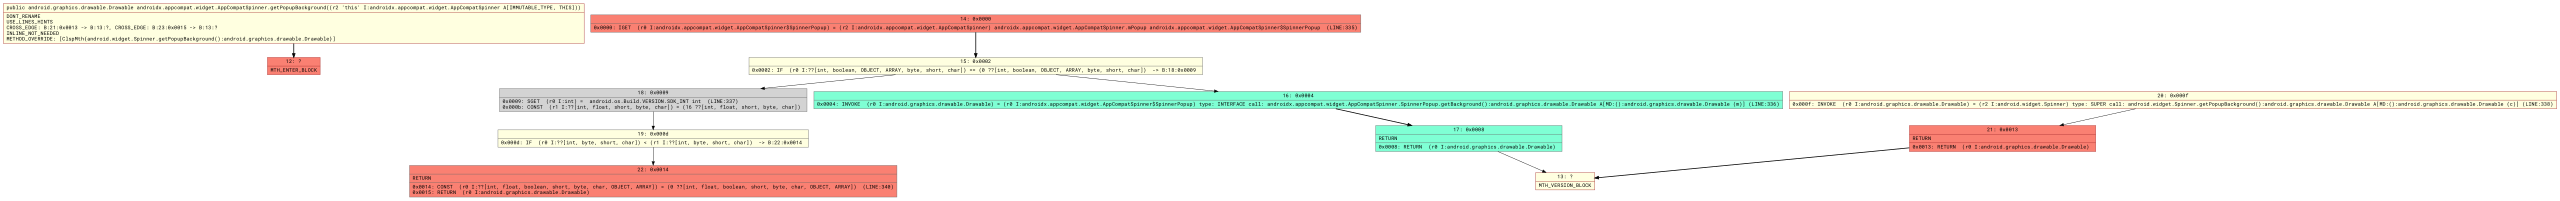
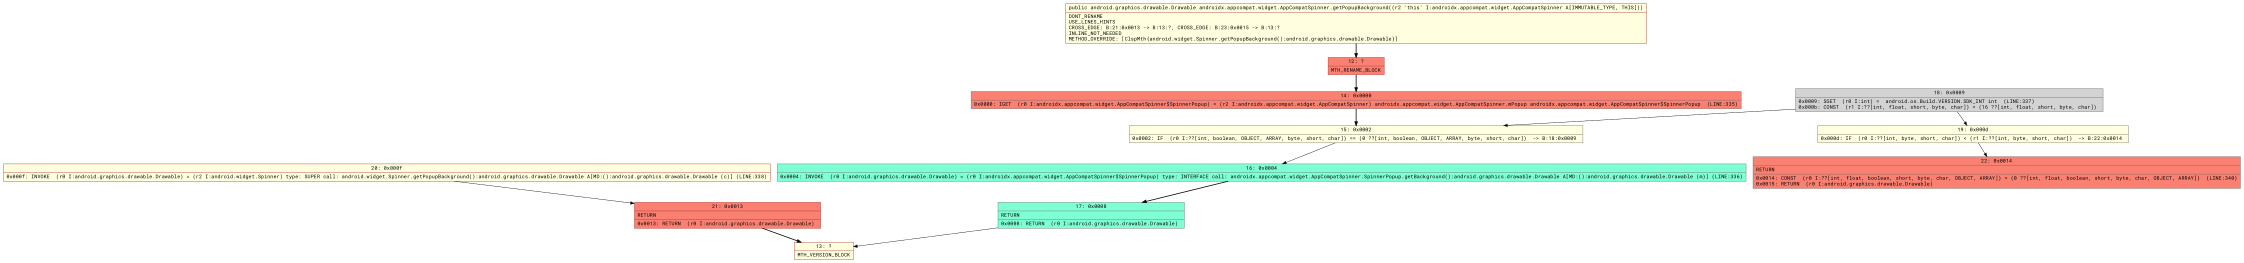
node "12: ?": text "MTH_ENTER_BLOCK" -> "MTH_RENAME_BLOCK"
edge "15: 0x0002" -> "18: 0x0009": reversed
edge "12: ?" -> "14: 0x0000": added
